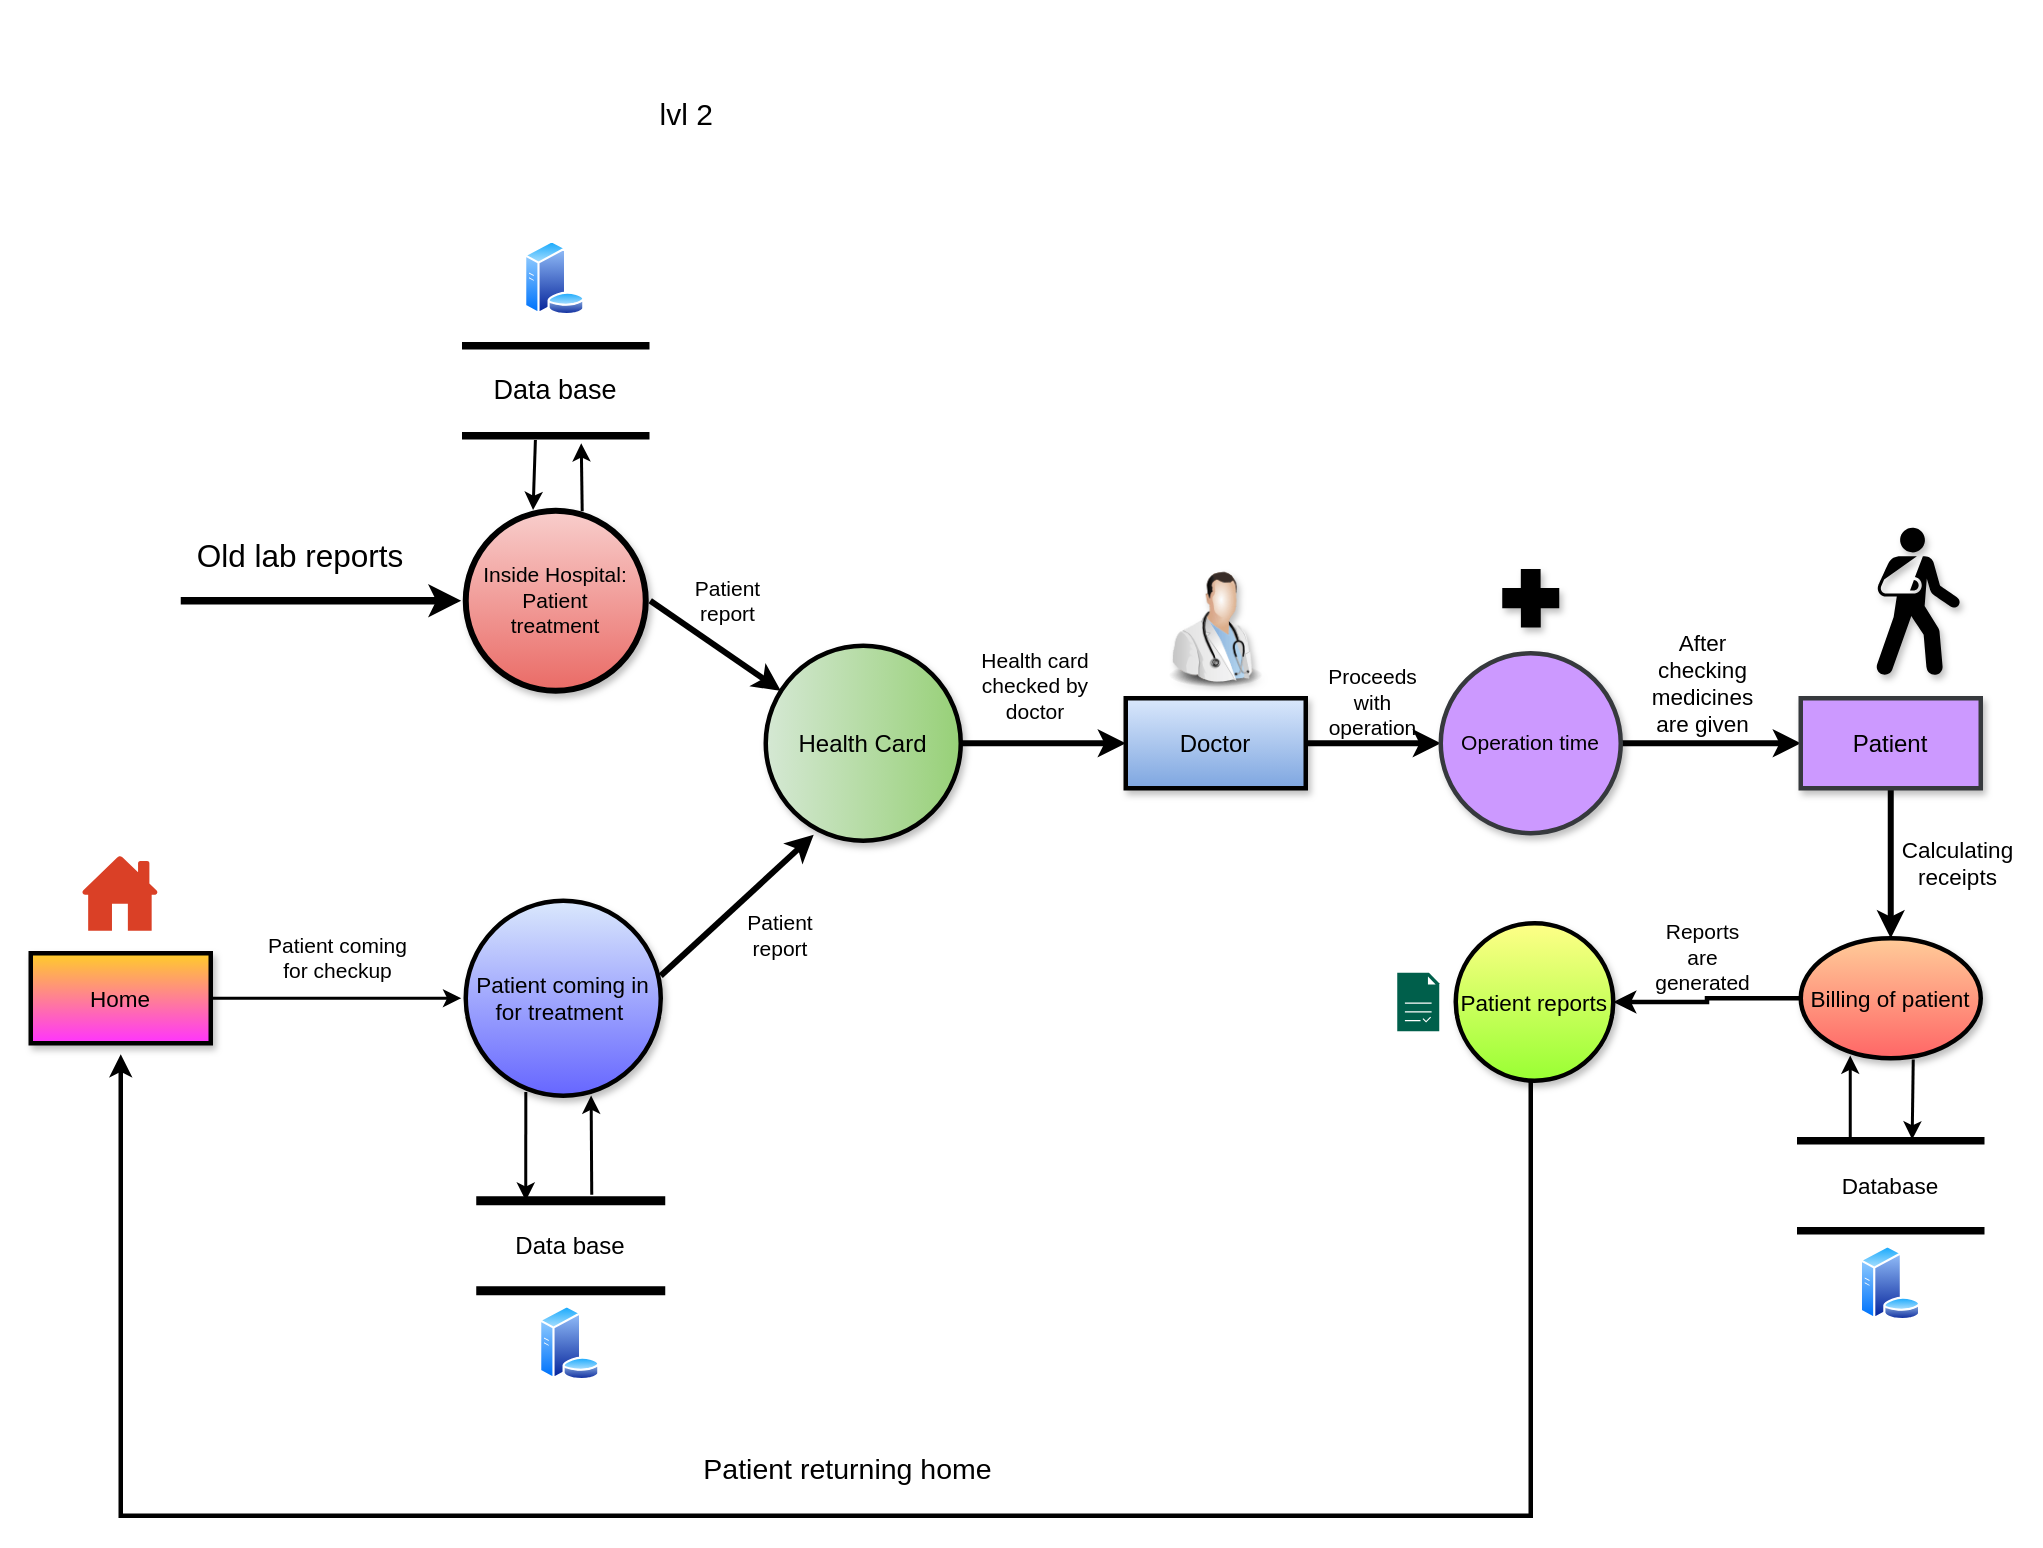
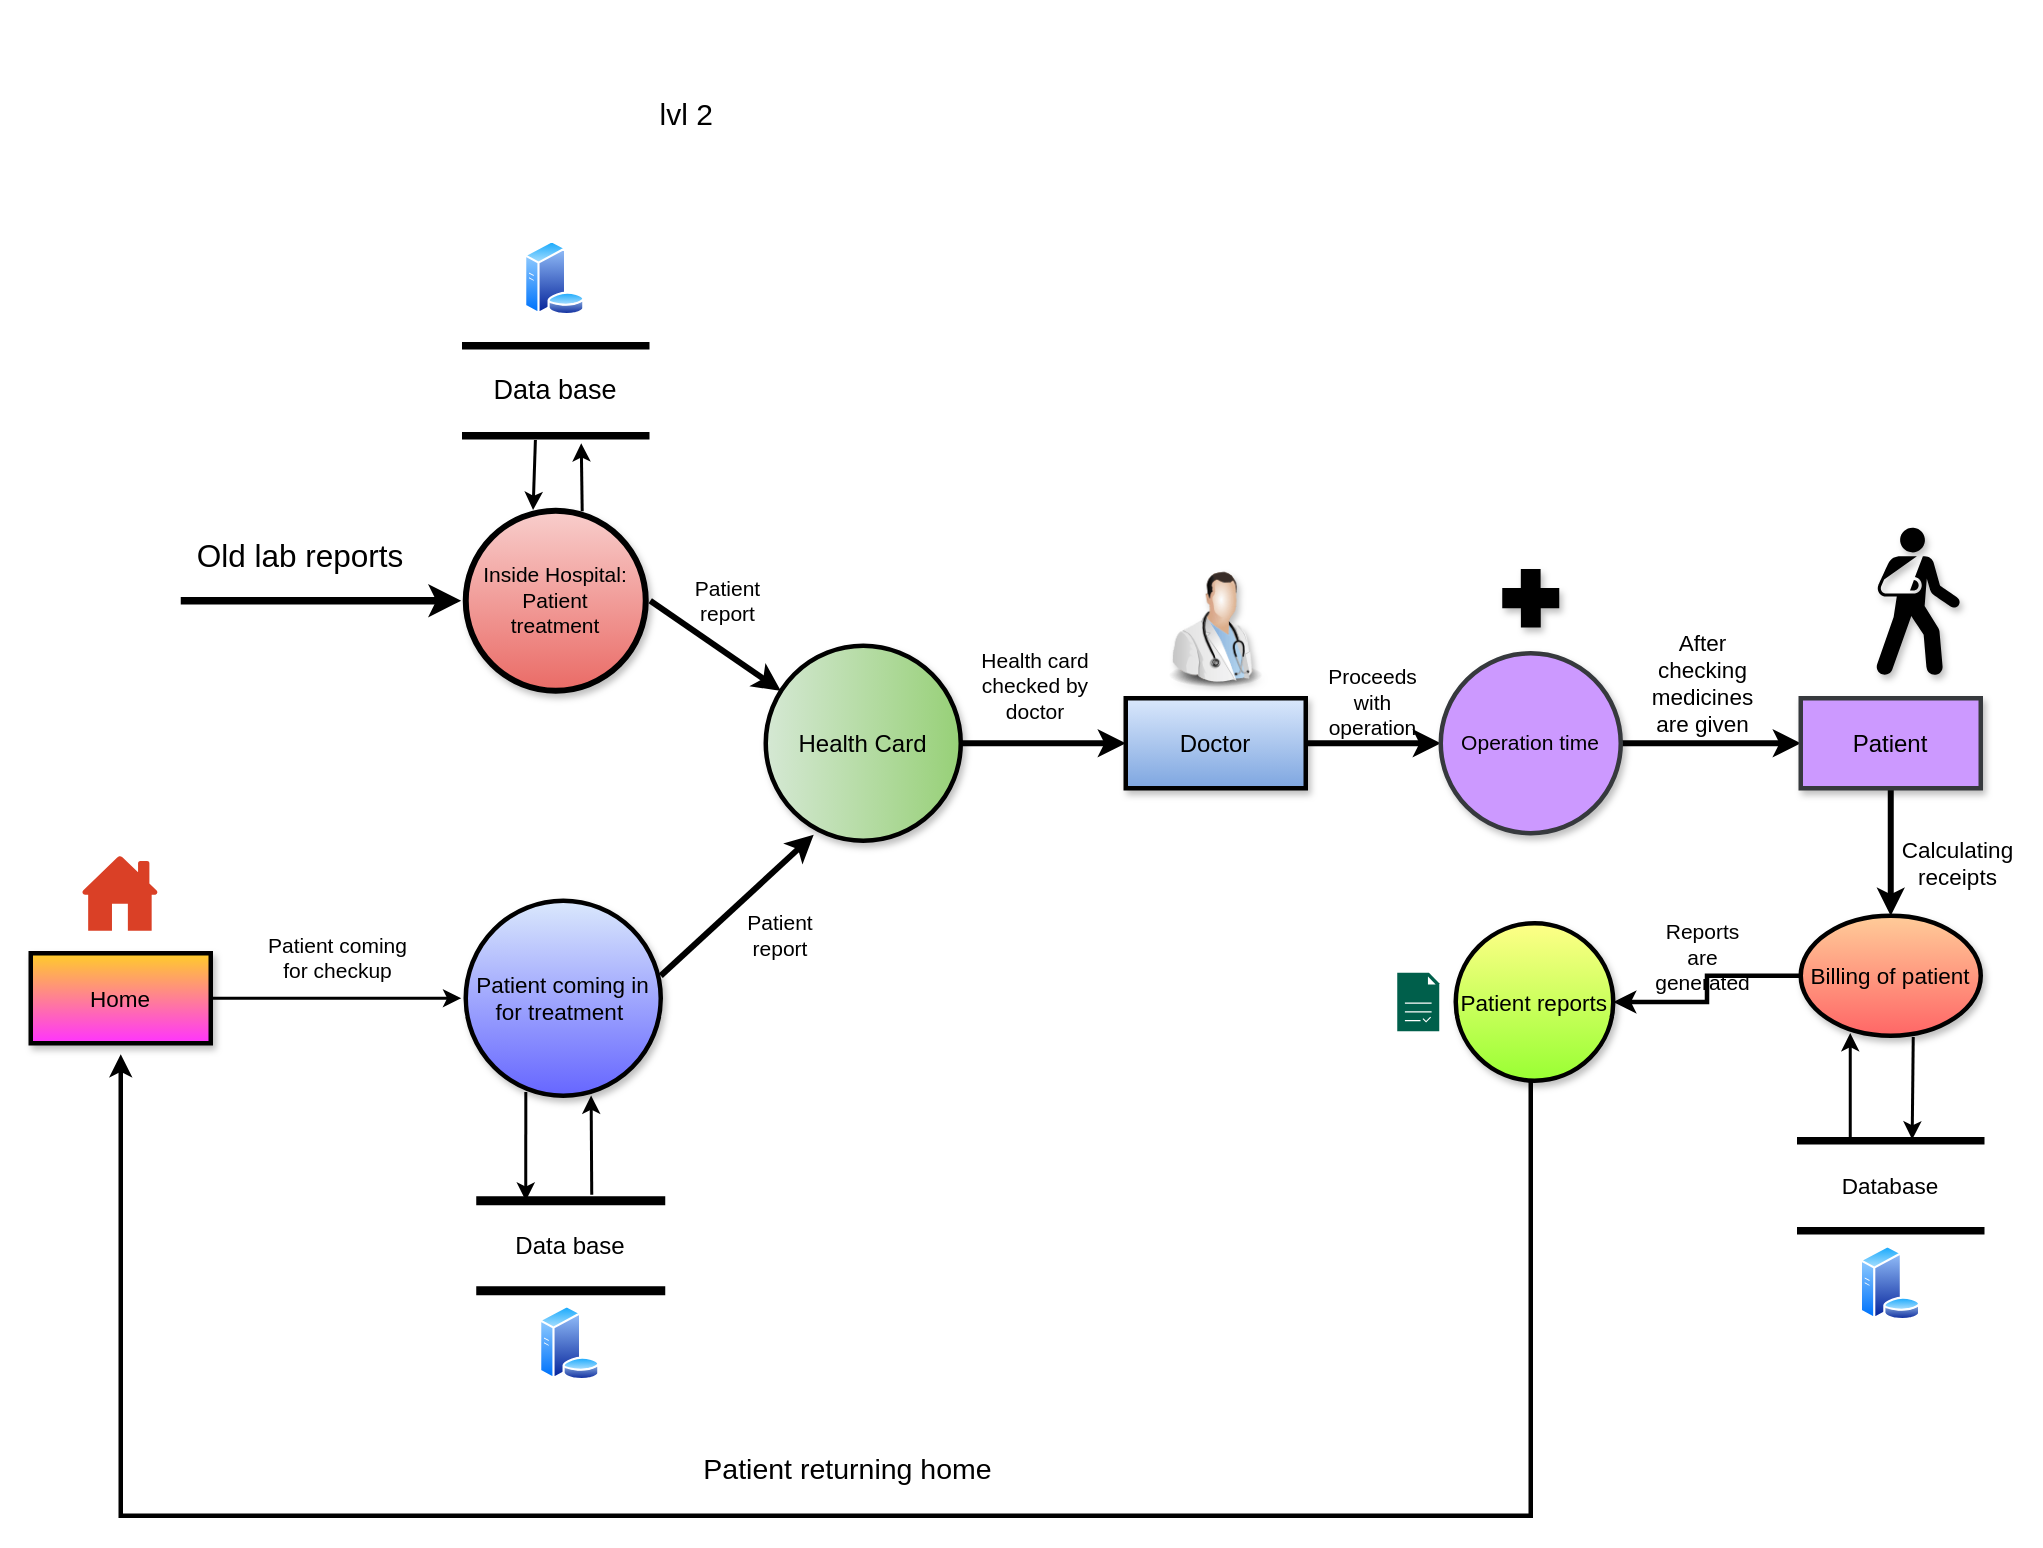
node "Billing of patient": moved (1891, 998) -> (1891, 976)
